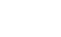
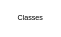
node "Classes": added
